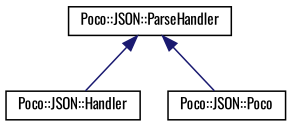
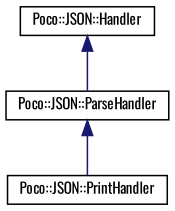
edge "Poco::JSON::Handler" -> "Poco::JSON::ParseHandler": reversed
node "Poco::JSON::Poco": label "Poco::JSON::Poco" -> "Poco::JSON::PrintHandler"
